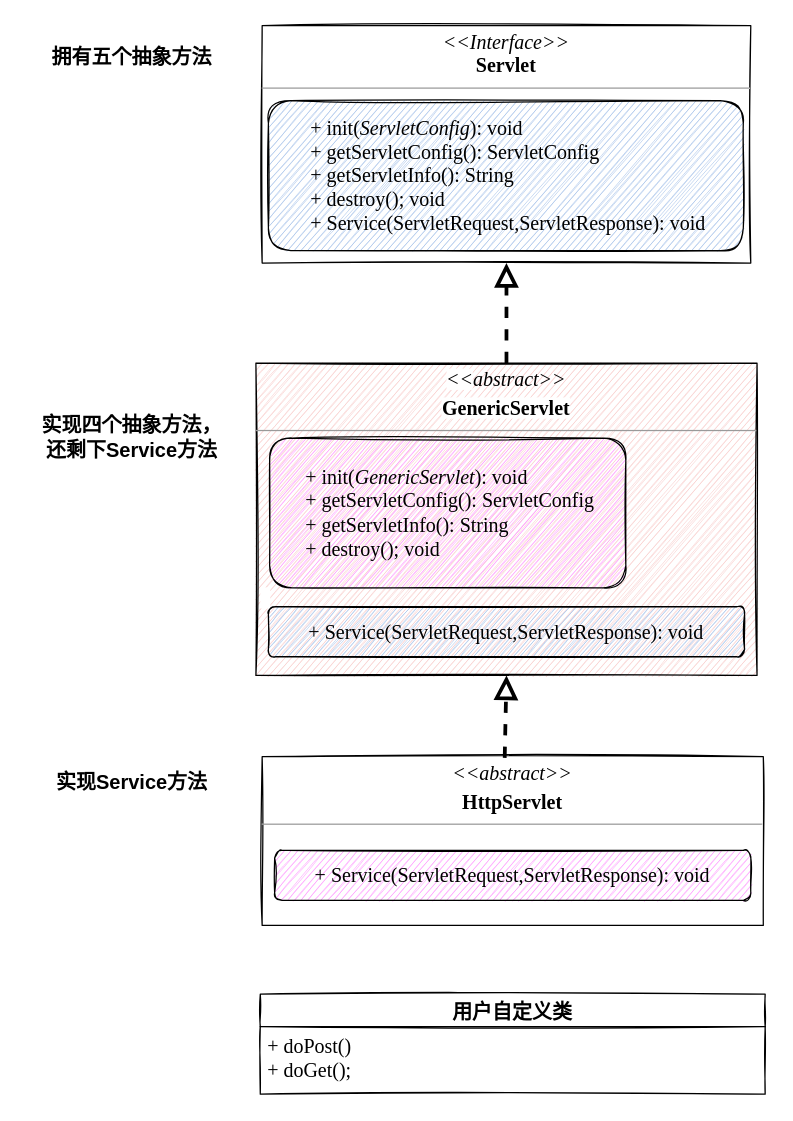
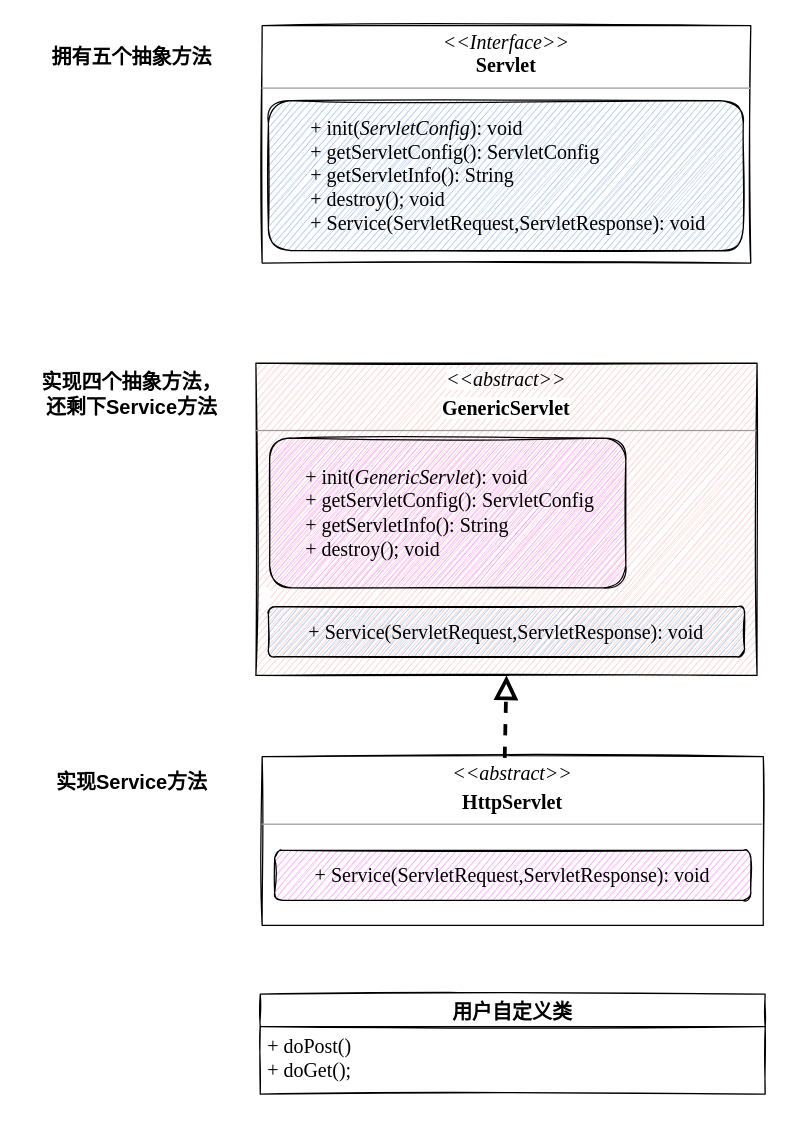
edge "<<abstract>> GenericServlet" -> "<<Interface>> Servlet": removed
node "实现四个抽象方法，还剩下Service方法": moved (132, 438) -> (132, 394)
